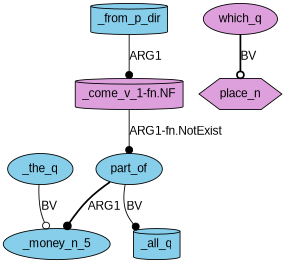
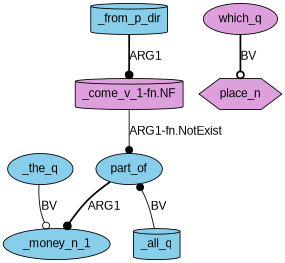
edge "_from_p_dir" -> "_come_v_1-fn.NF": style solid -> bold
edge "part_of" -> "_all_q": reversed
node "_money_n_5": label "_money_n_5" -> "_money_n_1"
